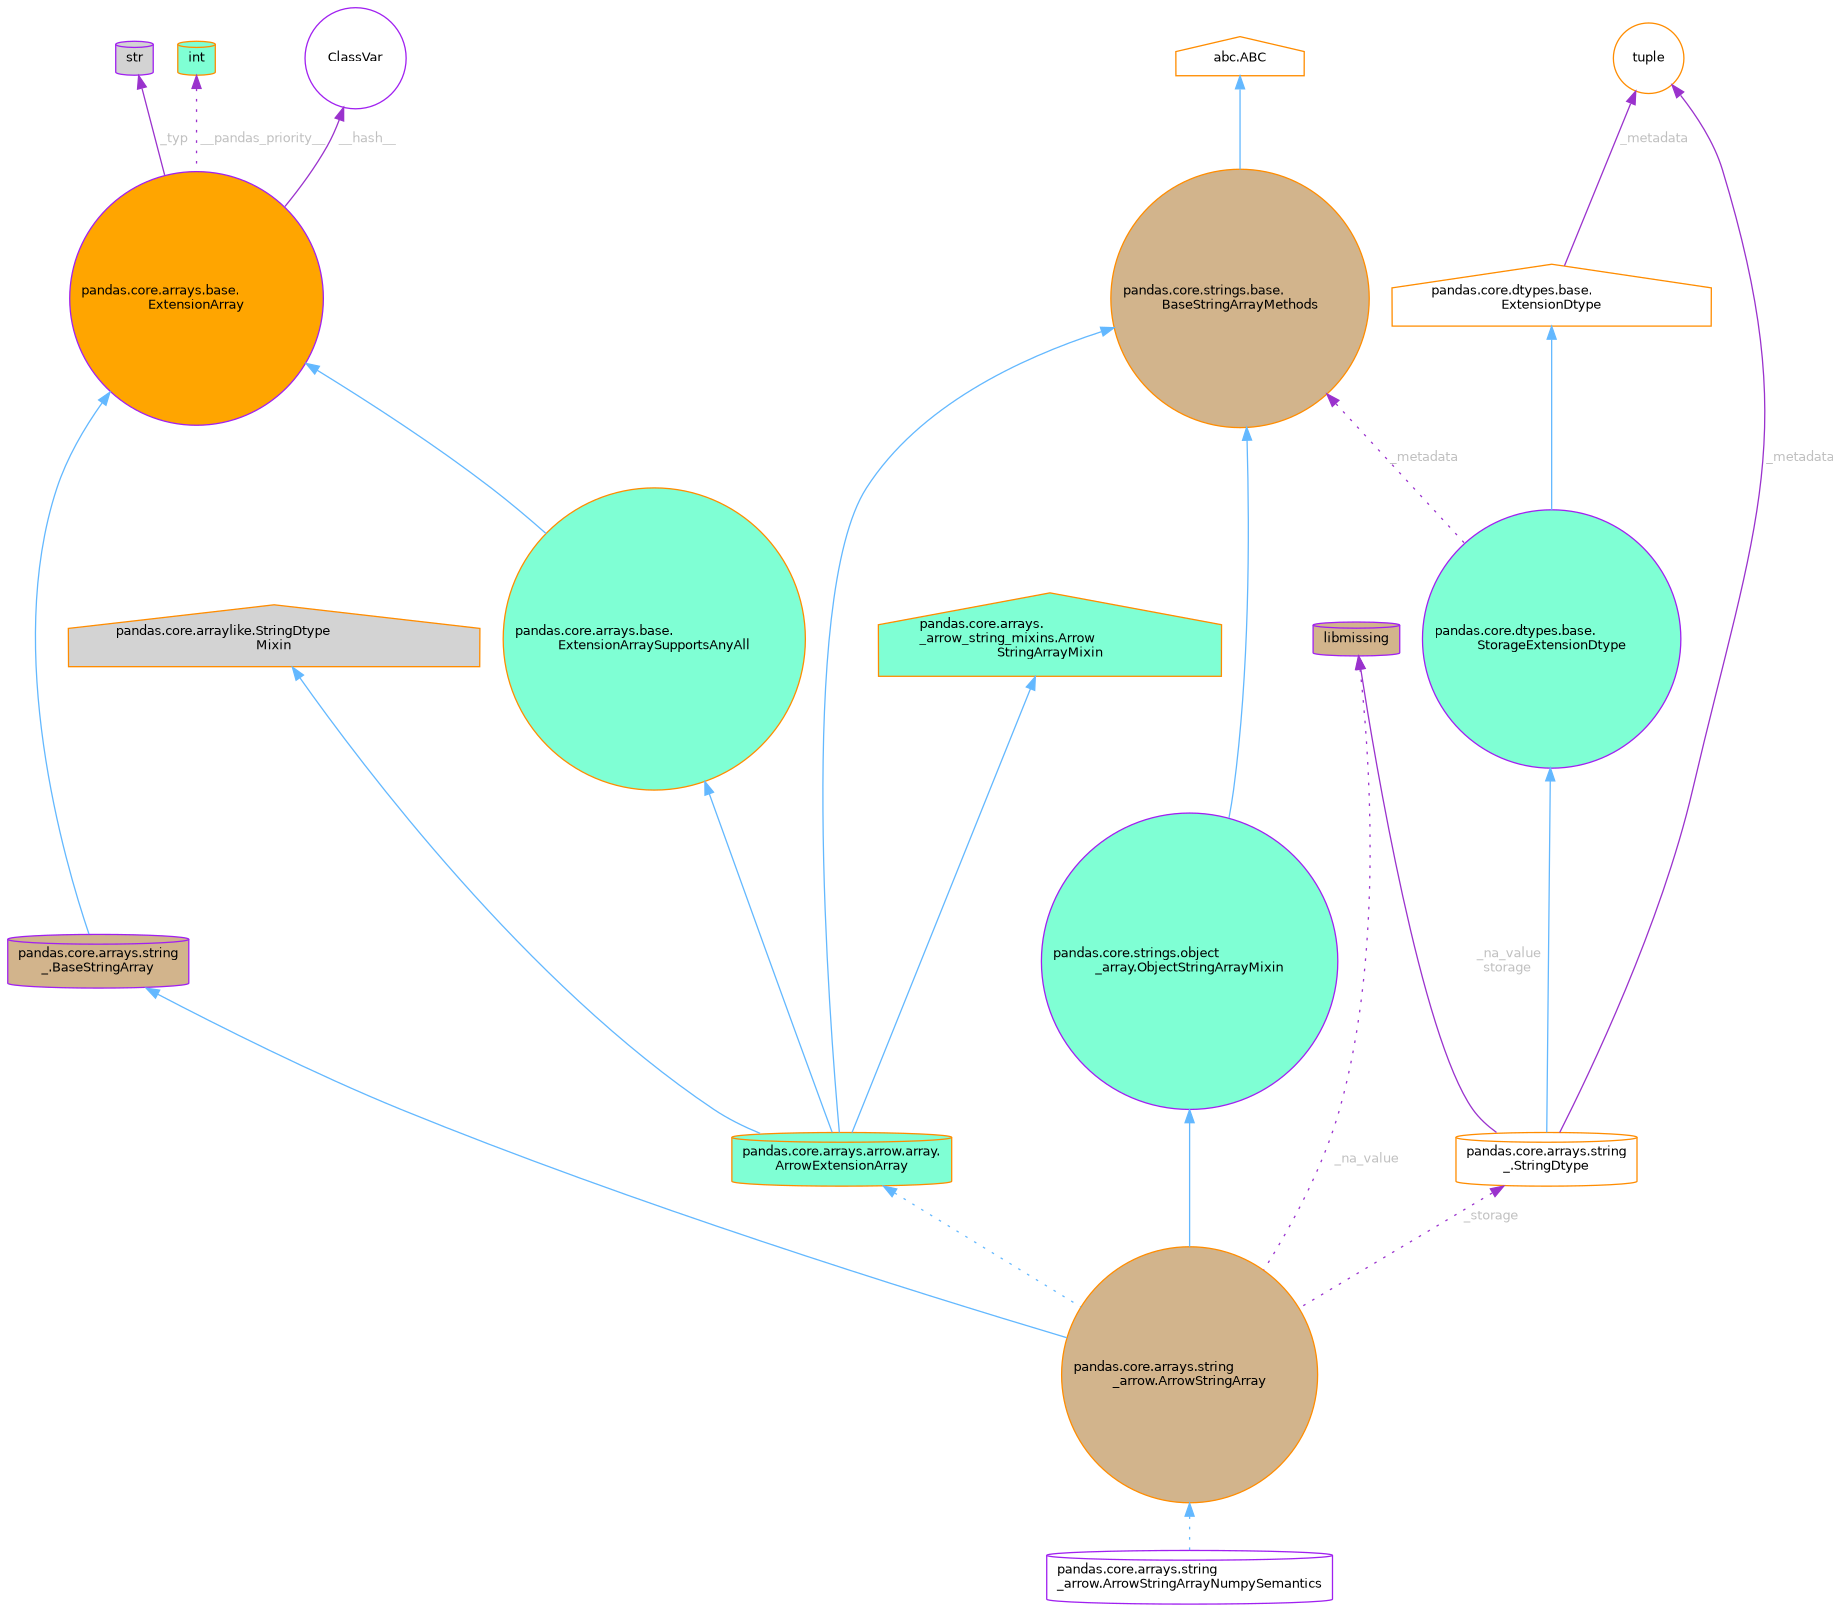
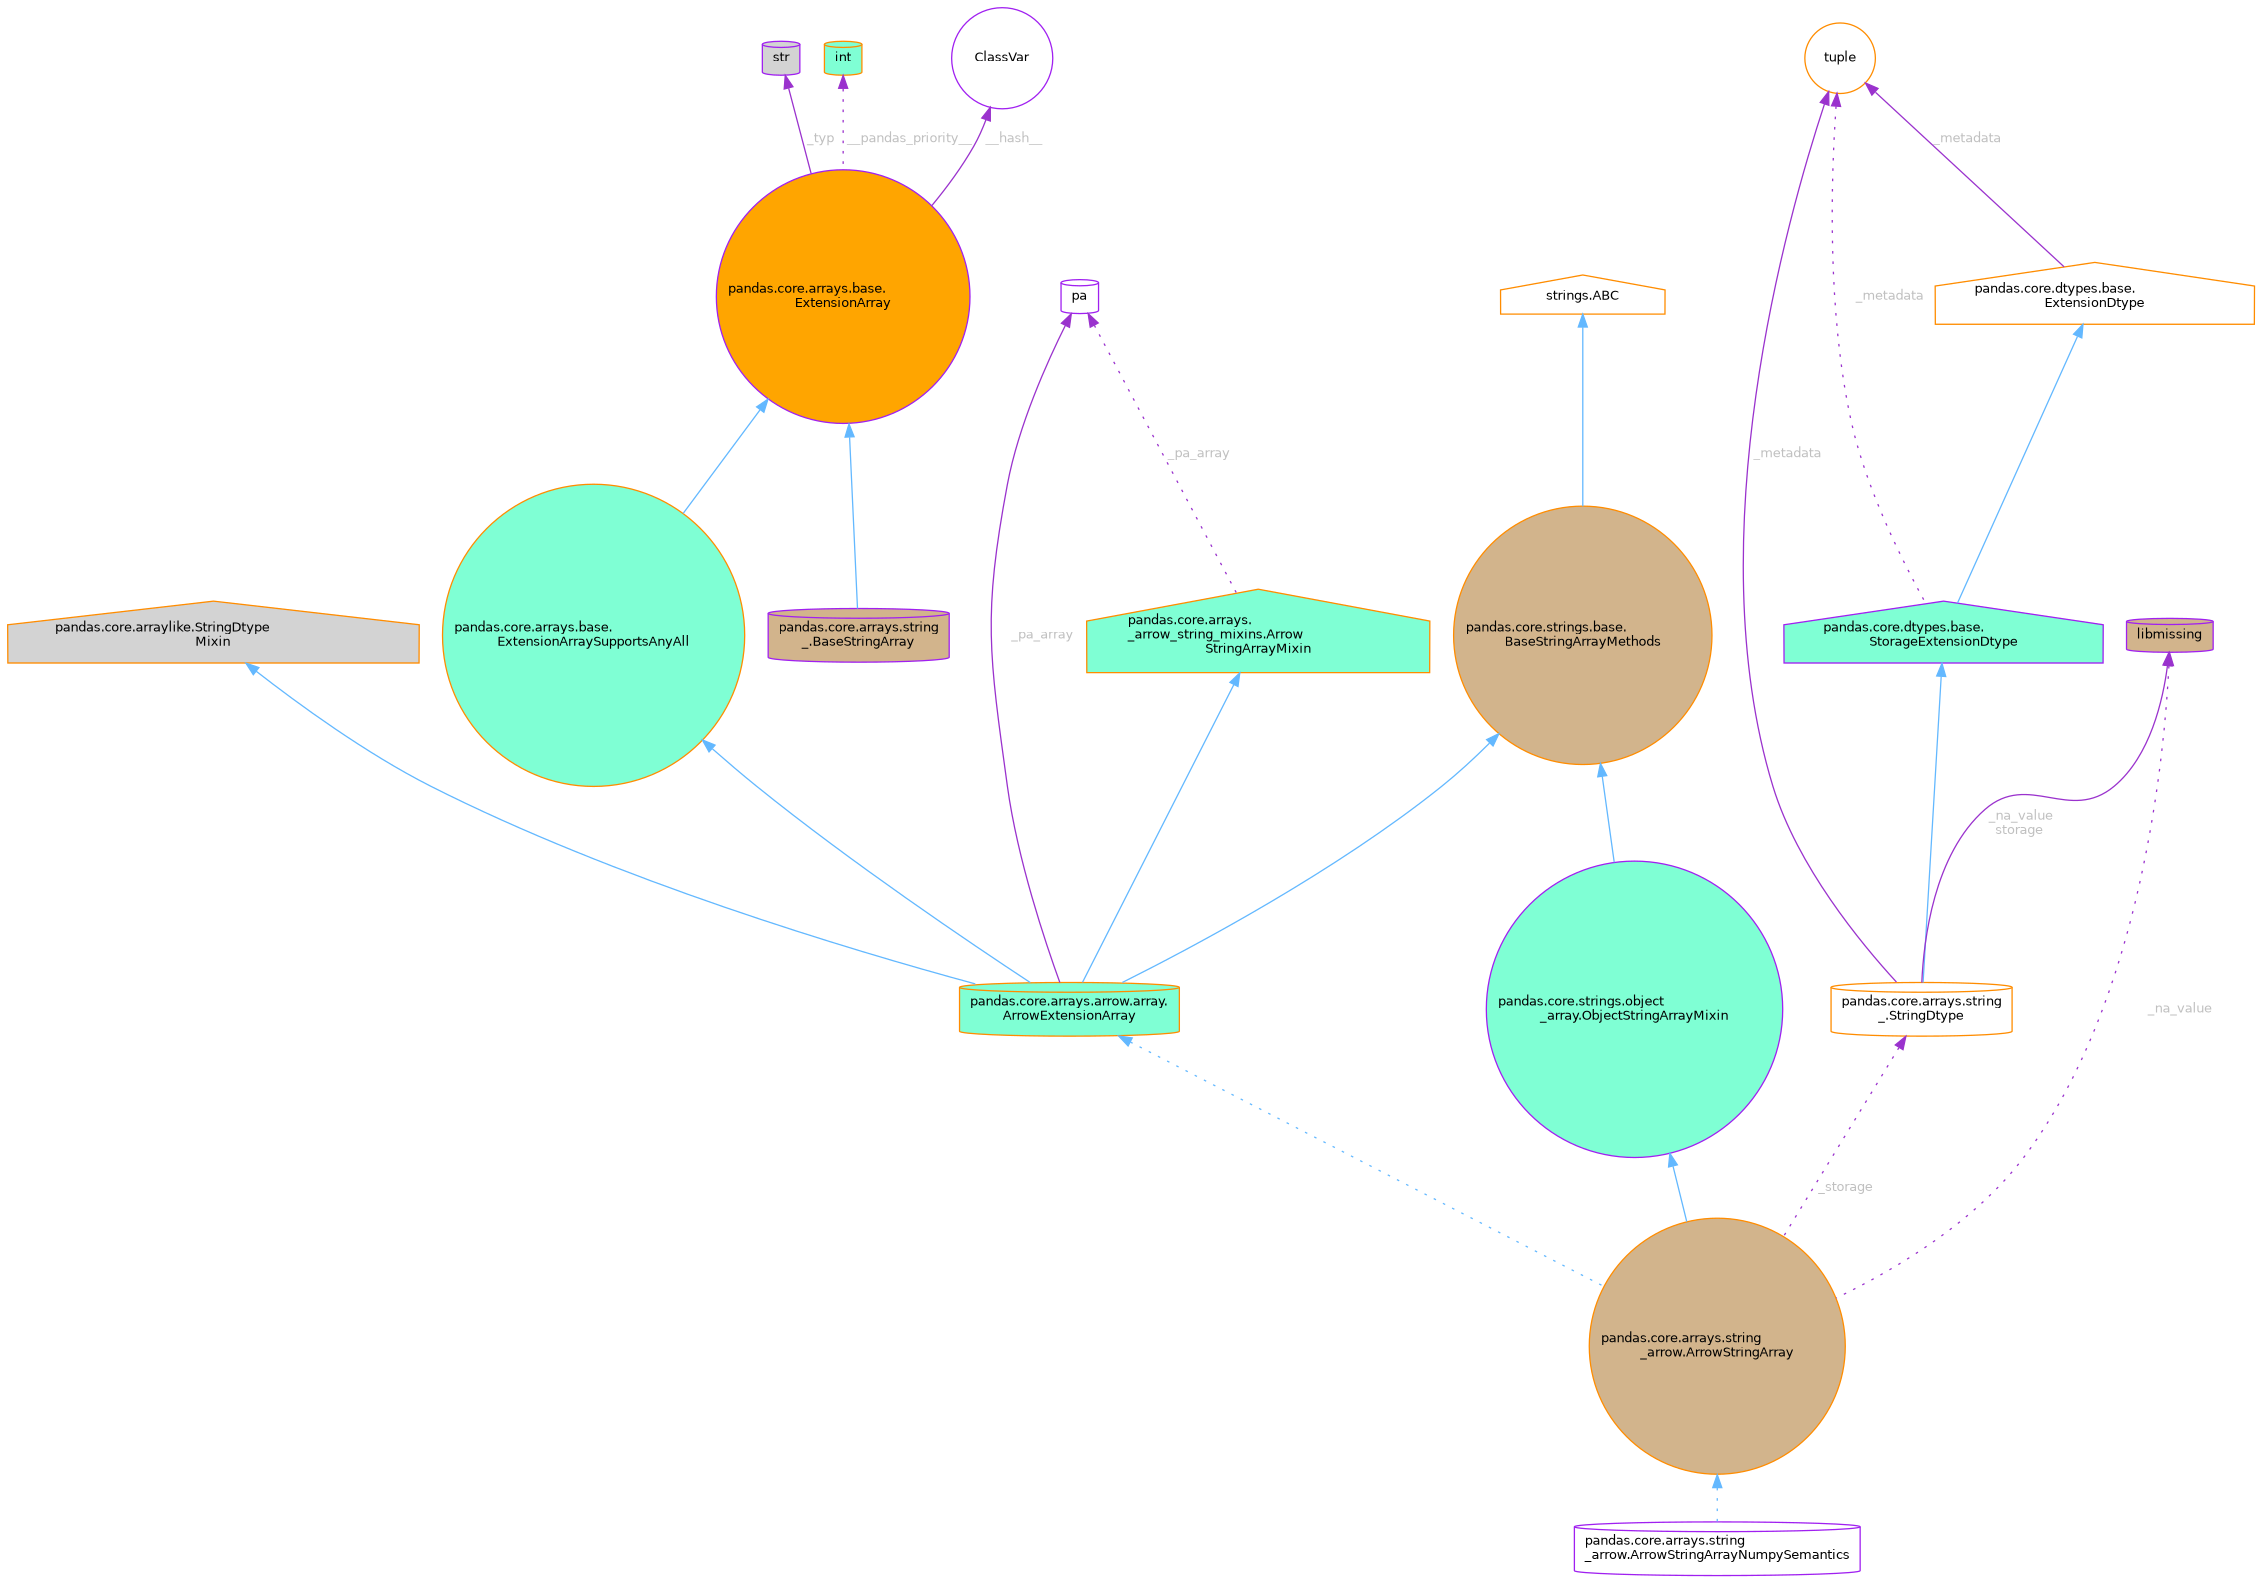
node "abc.ABC": label "abc.ABC" -> "strings.ABC"
node "pa": added
edge "pandas.core.dtypes.base. StorageExtensionDtype" -> "pandas.core.strings.base. BaseStringArrayMethods": now "pandas.core.dtypes.base. StorageExtensionDtype" -> "tuple"
node "pandas.core.dtypes.base. StorageExtensionDtype": shape circle -> house
edge "pandas.core.arrays.string _arrow.ArrowStringArray" -> "pandas.core.arrays.string _.BaseStringArray": removed
